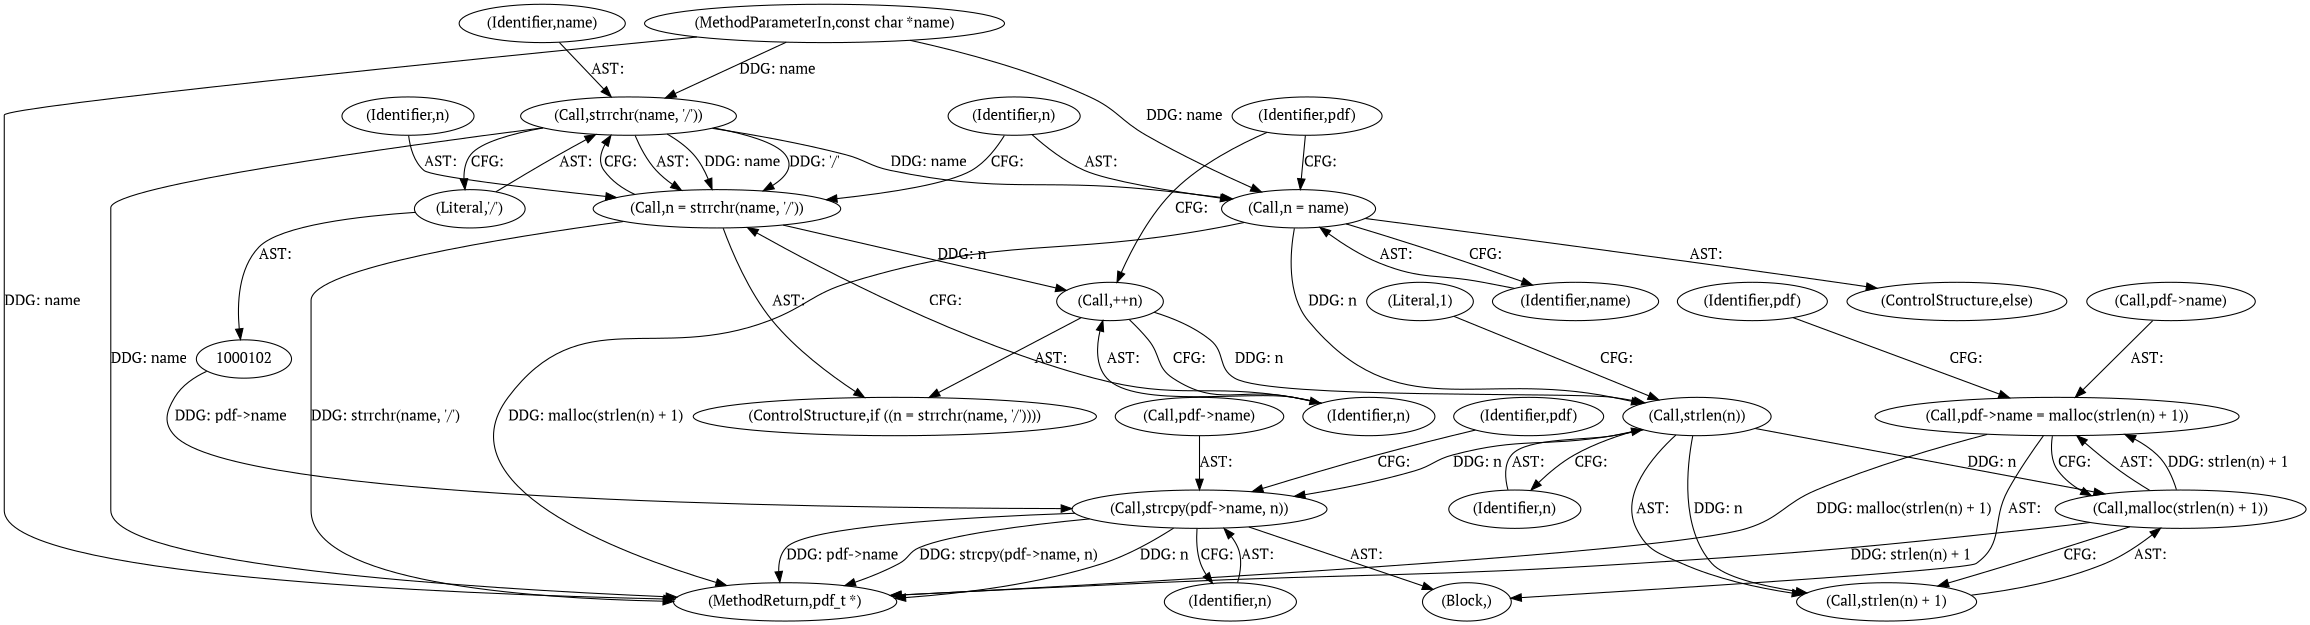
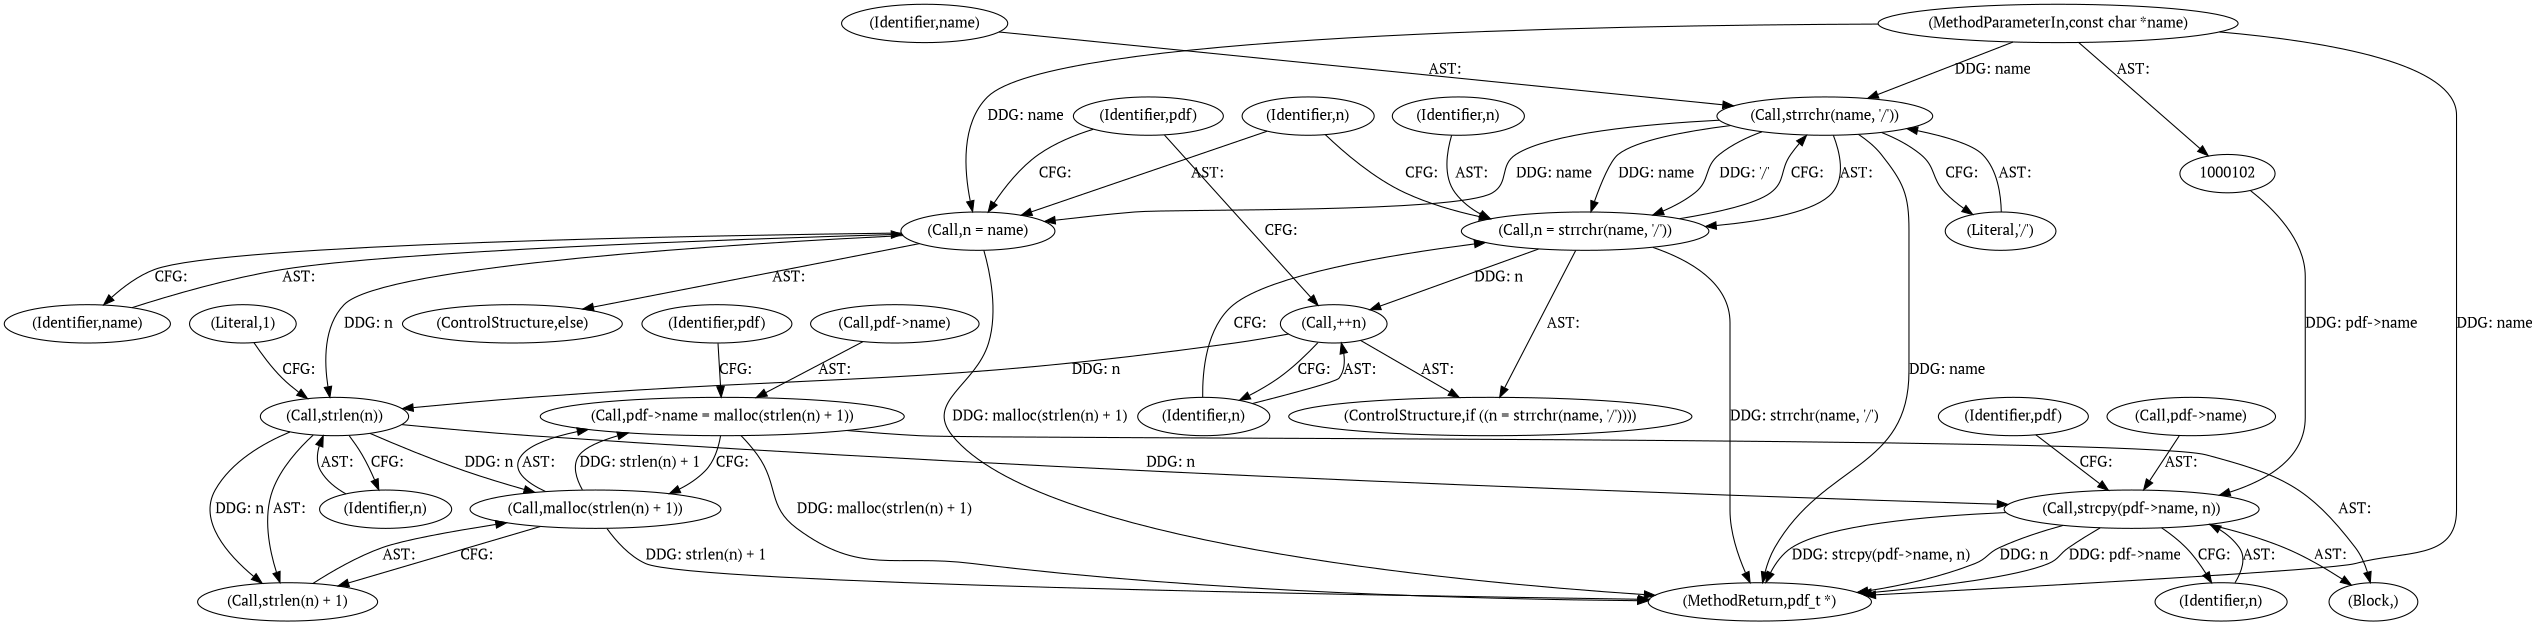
edge "(Literal,'/')" -> "1000102": now "(MethodParameterIn,const char *name)" -> "1000102"
